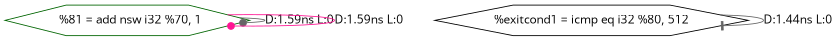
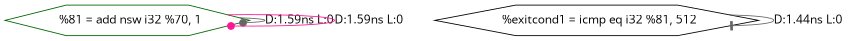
node "%exitcond1 = icmp eq i32 %80, 512": label "%exitcond1 = icmp eq i32 %80, 512" -> "%exitcond1 = icmp eq i32 %81, 512"
